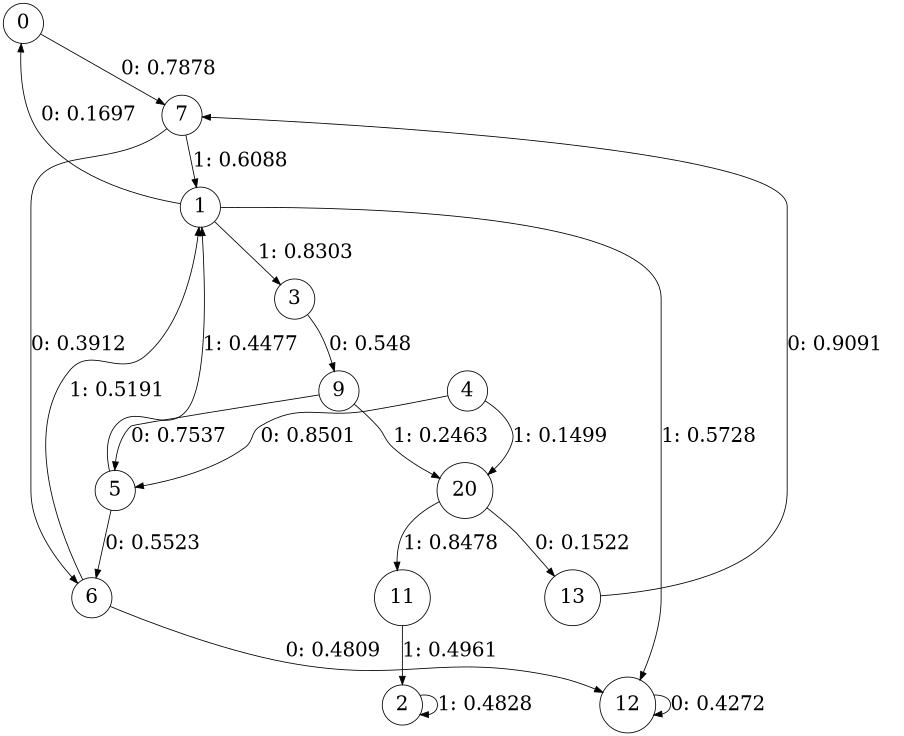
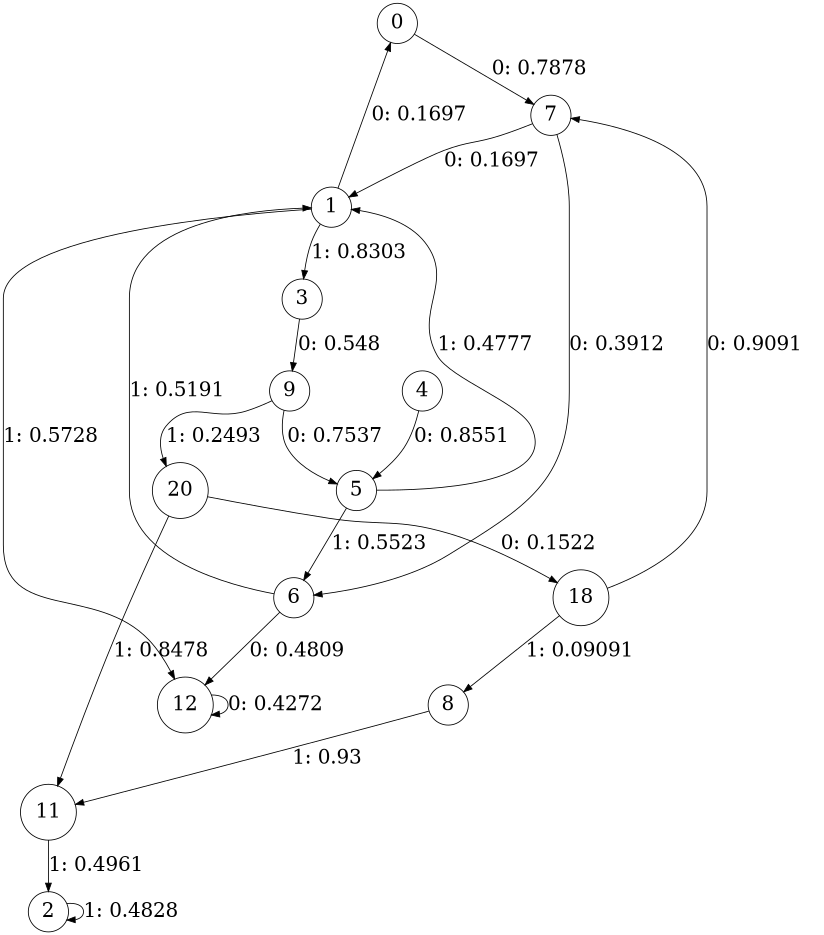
edge "7" -> "1": label "1: 0.6088   " -> "0: 0.1697   "
edge "5" -> "1": label "1: 0.4477   " -> "1: 0.4777   "
edge "4" -> "20": removed, label "1: 0.1499"
edge "4" -> "5": label "0: 0.8501   " -> "0: 0.8551   "
edge "9" -> "20": label "1: 0.2463   " -> "1: 0.2493   "
edge "5" -> "6": label "0: 0.5523   " -> "1: 0.5523   "
node "13": label "13" -> "18"
node "8": added
